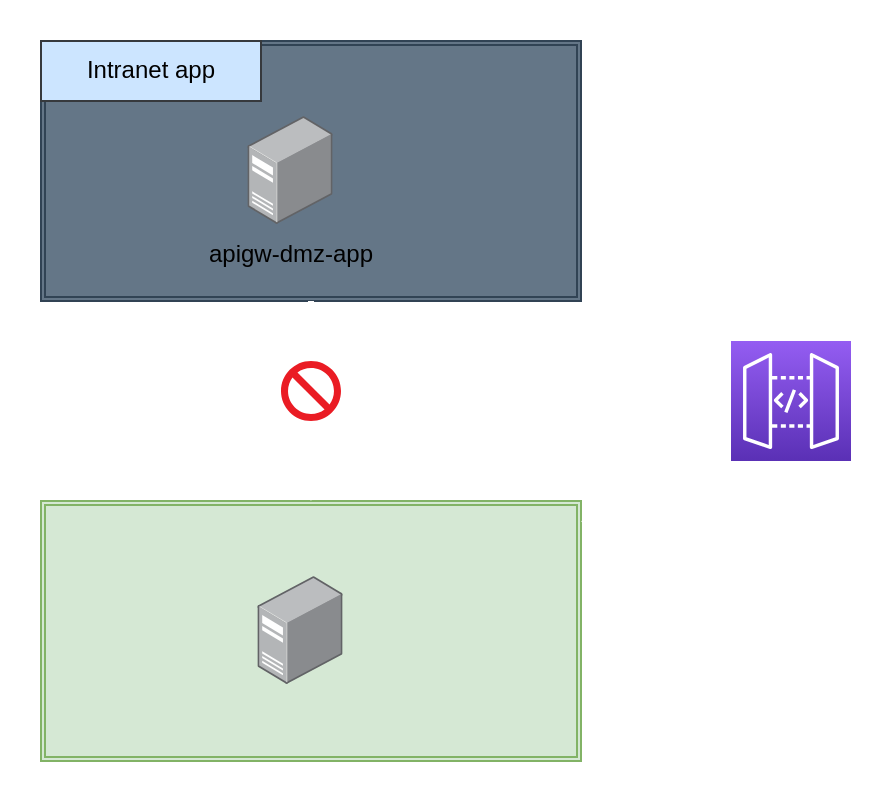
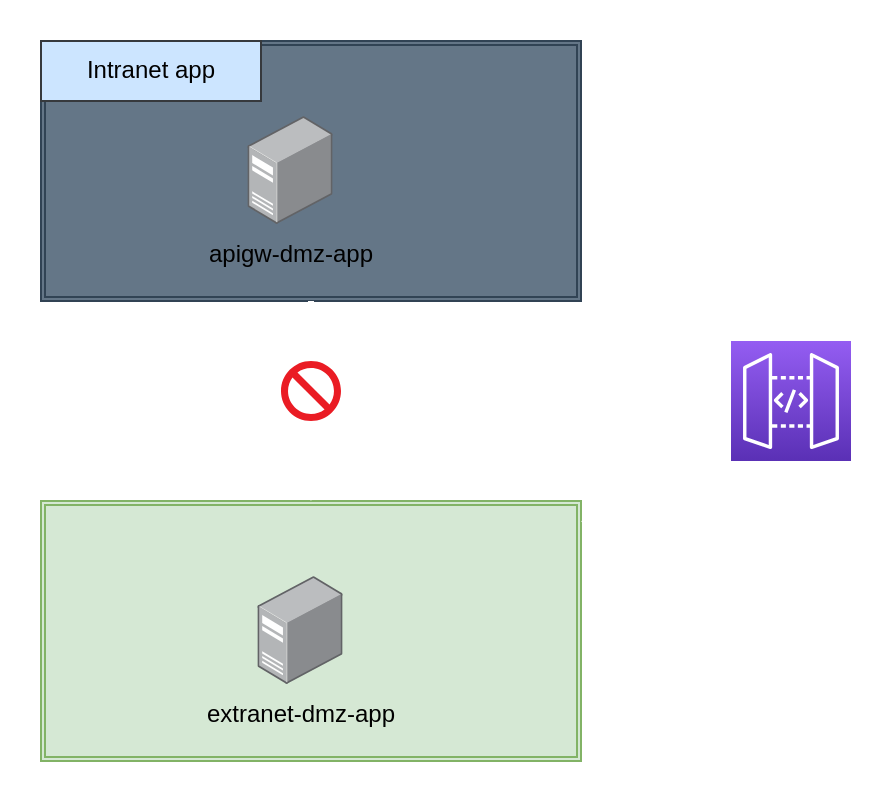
node "extranet-dmz-app": added
